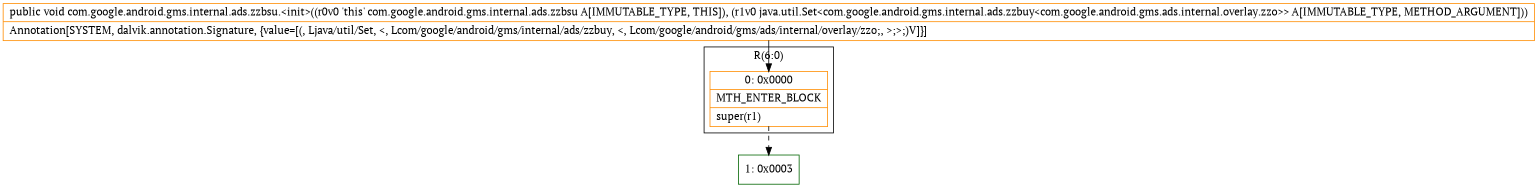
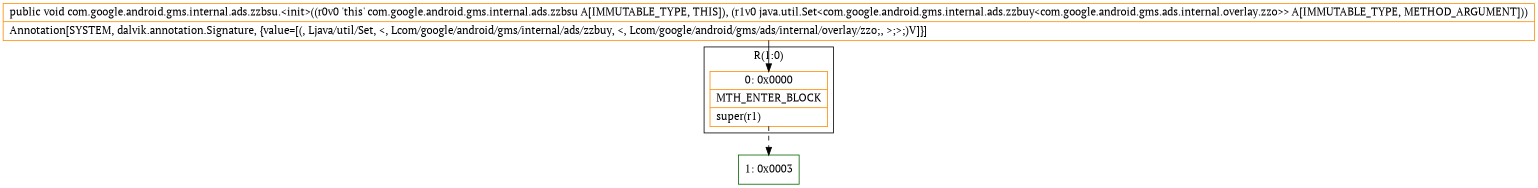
cluster "R(6:0)": label "R(6:0)" -> "R(1:0)"
